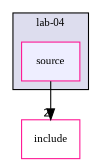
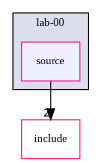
cluster "lab-04": label "lab-04" -> "lab-00"
